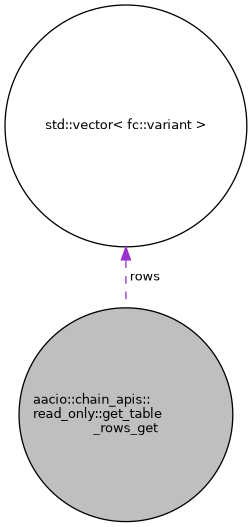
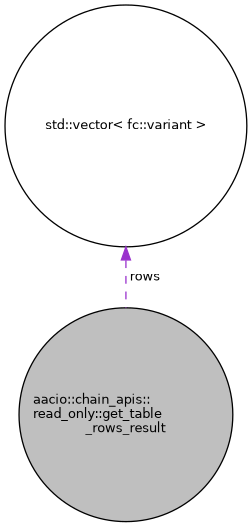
node "aacio::chain_apis:: read_only::get_table _rows_get": label "aacio::chain_apis:: read_only::get_table _rows_get" -> "aacio::chain_apis:: read_only::get_table _rows_result"
